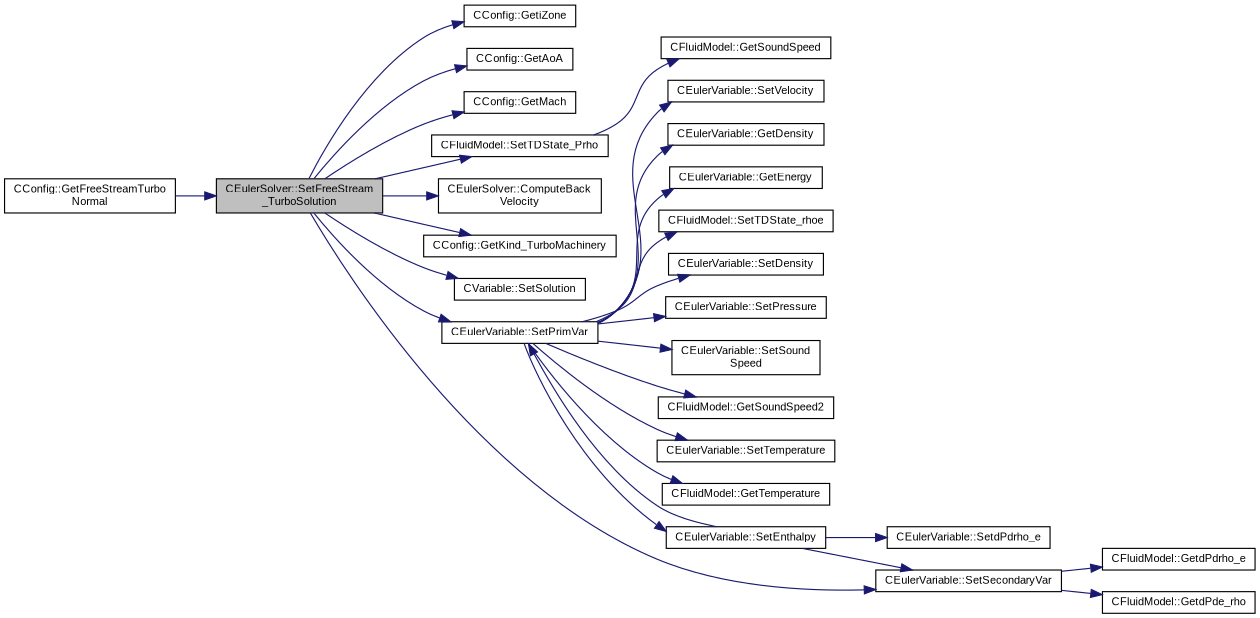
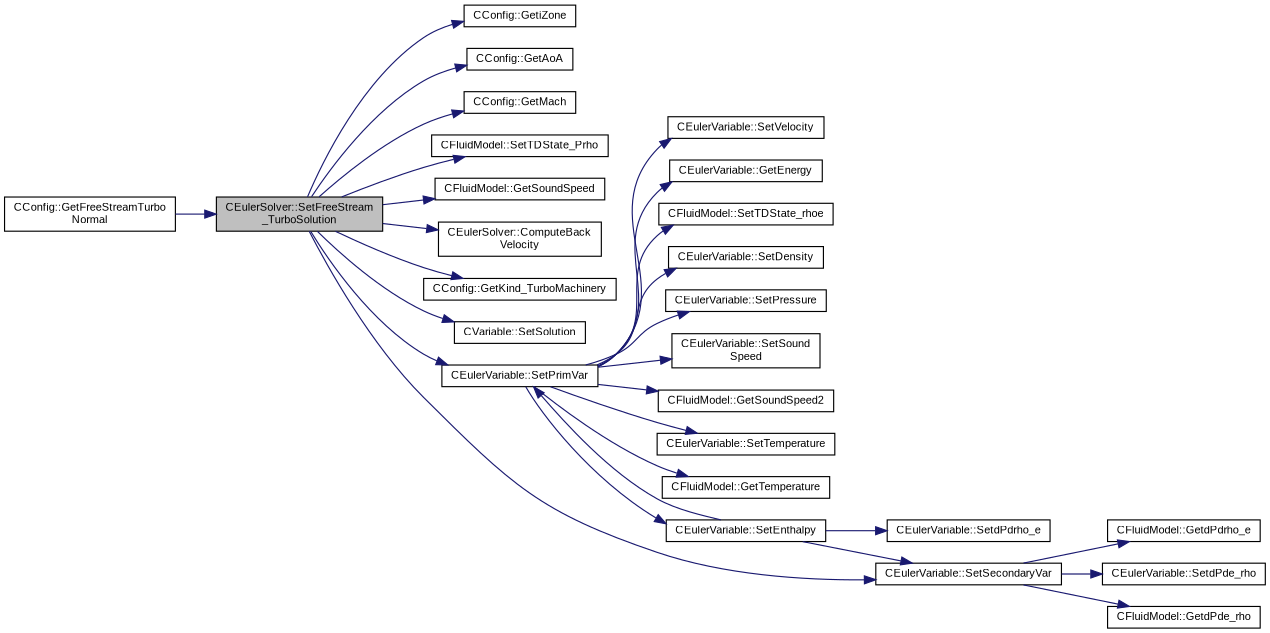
edge "CFluidModel::SetTDState_Prho" -> "CFluidModel::GetSoundSpeed": now "CEulerSolver::SetFreeStream _TurboSolution" -> "CFluidModel::GetSoundSpeed"
node "CEulerVariable::GetDensity": removed
node "CEulerVariable::SetdPde_rho": added
